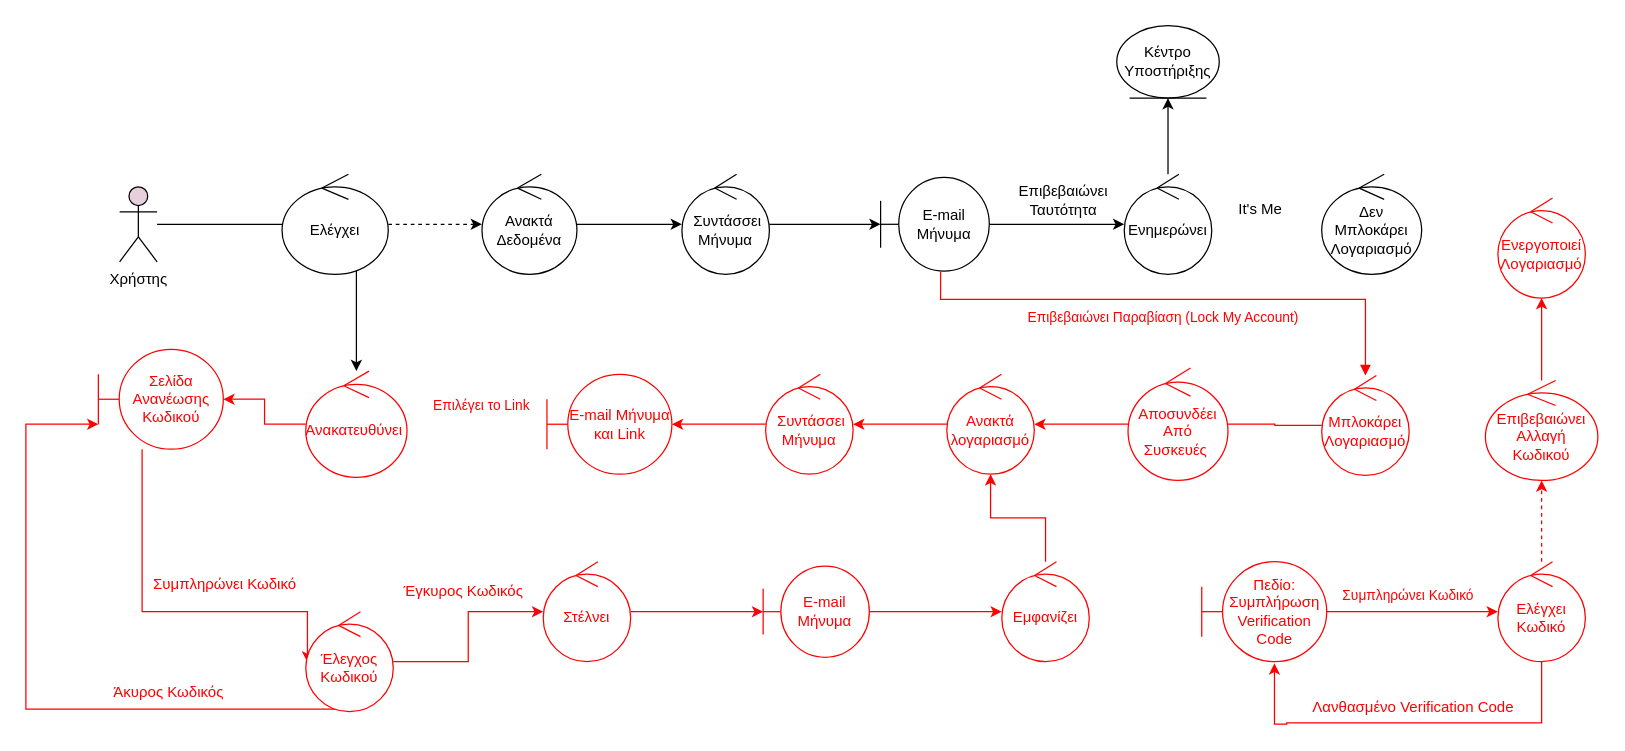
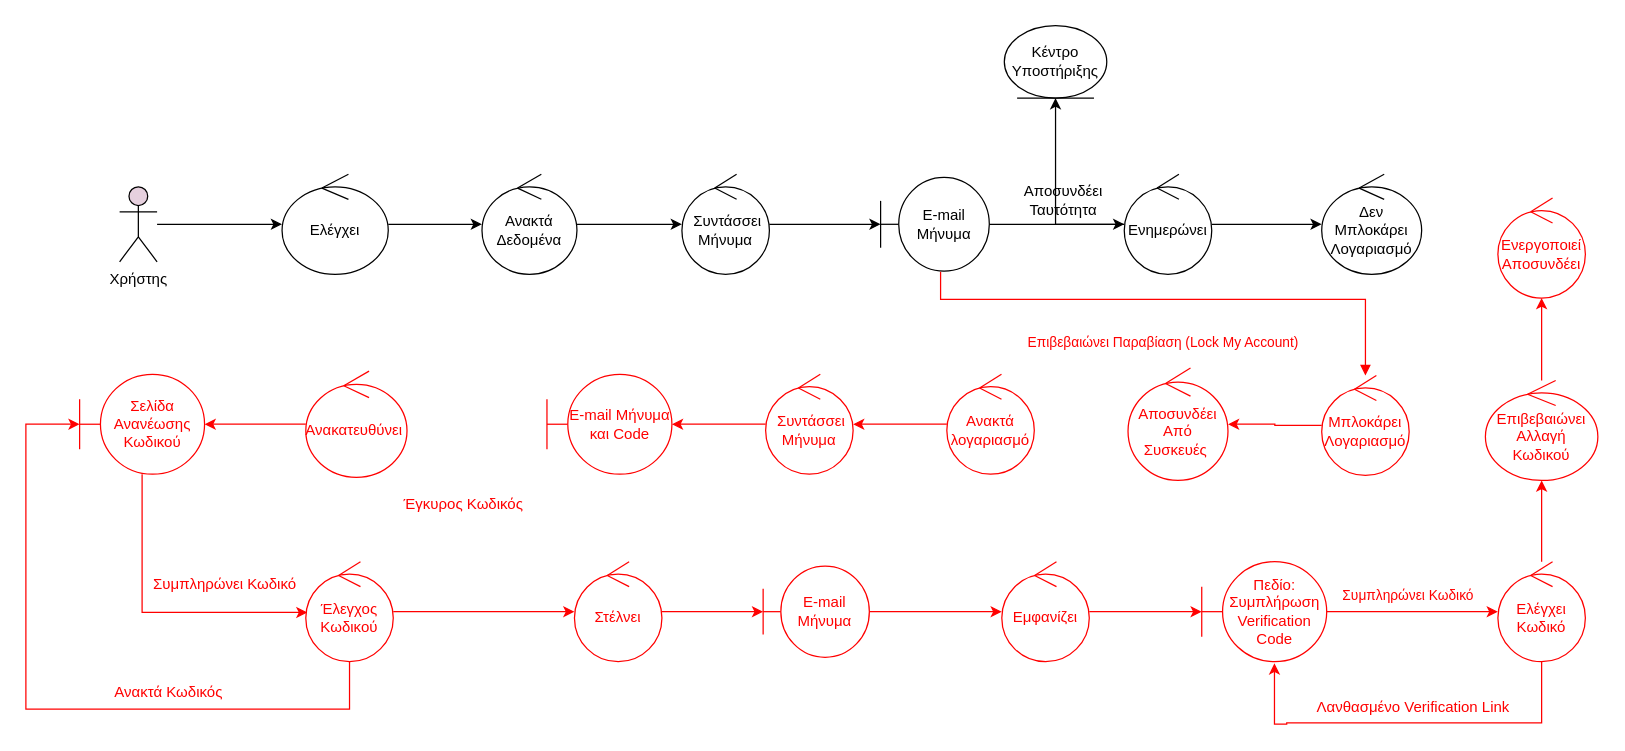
node "Κέντρο Υποστήριξης": moved (1168, 62) -> (1056, 62)
node "Επιβεβαιώνει Ταυτότητα": label "Επιβεβαιώνει Ταυτότητα" -> "Αποσυνδέει Ταυτότητα"
node "It's Me": removed
edge "Ελέγχει" -> "Ανακτά Δεδομένα": style dashed -> solid
edge "Ενημερώνει" -> "Δεν Μπλοκάρει Λογαριασμό": added
node "Ενεργοποιεί Λογαριασμό": label "Ενεργοποιεί Λογαριασμό" -> "Ενεργοποιεί Αποσυνδέει"
edge "Χρήστης" -> "Ανακατευθύνει": now "Χρήστης" -> "Ελέγχει"
node "Επιβεβαιώνει Παραβίαση (Lock My Account)": moved (1163, 318) -> (1163, 343)
node "Σελίδα Ανανέωσης Κωδικού": moved (161, 399) -> (142, 424)
node "Επιλέγει το Link": removed
node "E-mail Μήνυμα και Link": label "E-mail Μήνυμα και Link" -> "E-mail Μήνυμα και Code"
edge "Αποσυνδέει Από Συσκευές" -> "Ανακτά λογαριασμό": removed
edge "Αποσυνδέει Από Συσκευές" -- "Μπλοκάρει Λογαριασμό": arrowhead none -> classic
edge "Εμφανίζει" -> "Ανακτά λογαριασμό": now "Εμφανίζει" -> "Πεδίο:Συμπλήρωση Verification Code"
edge "Ελέγχει Κωδικό" -> "Επιβεβαιώνει Αλλαγή Κωδικού": style dashed -> solid
node "Έγκυρος Κωδικός": moved (463, 592) -> (463, 504)
node "Στέλνει": moved (587, 612) -> (618, 612)
node "Έλεγχος Κωδικού": moved (349, 662) -> (349, 612)
node "Άκυρος Κωδικός": label "Άκυρος Κωδικός" -> "Ανακτά Κωδικός"
node "Λανθασμένο Verification Code": label "Λανθασμένο Verification Code" -> "Λανθασμένο Verification Link"
